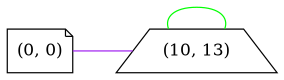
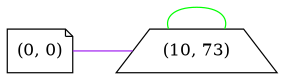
node "(10, 13)": label "(10, 13)" -> "(10, 73)"
